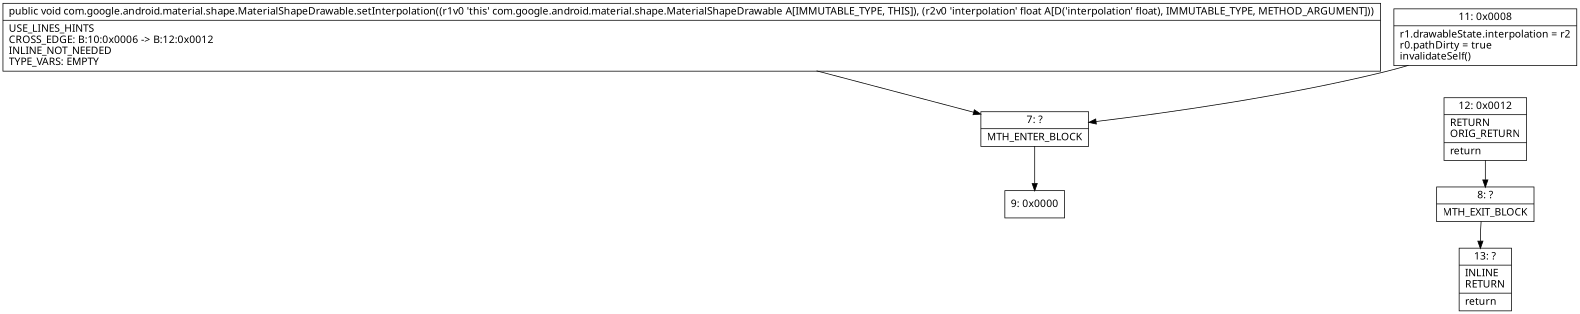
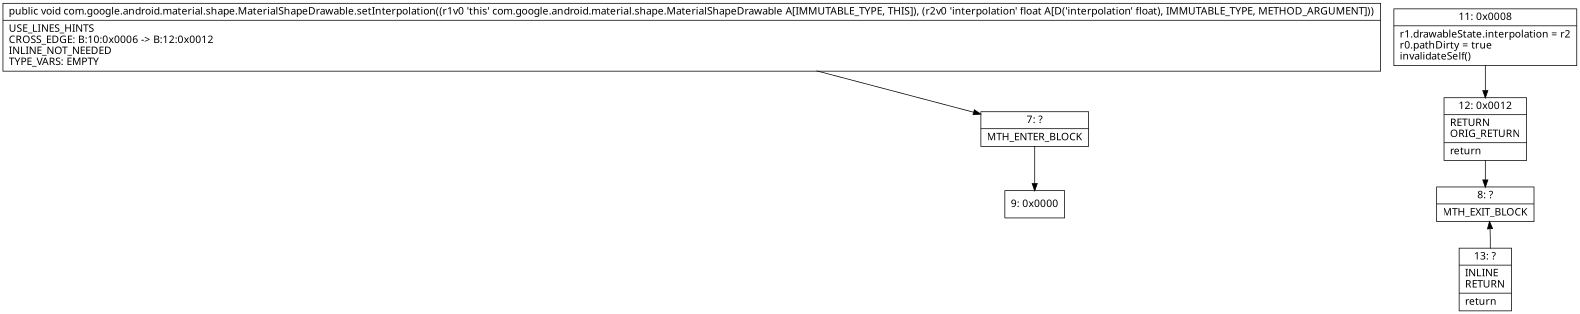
edge "11: 0x0008" -> "7: ?": now "11: 0x0008" -> "12: 0x0012"
edge "8: ?" -> "13: ?": reversed
